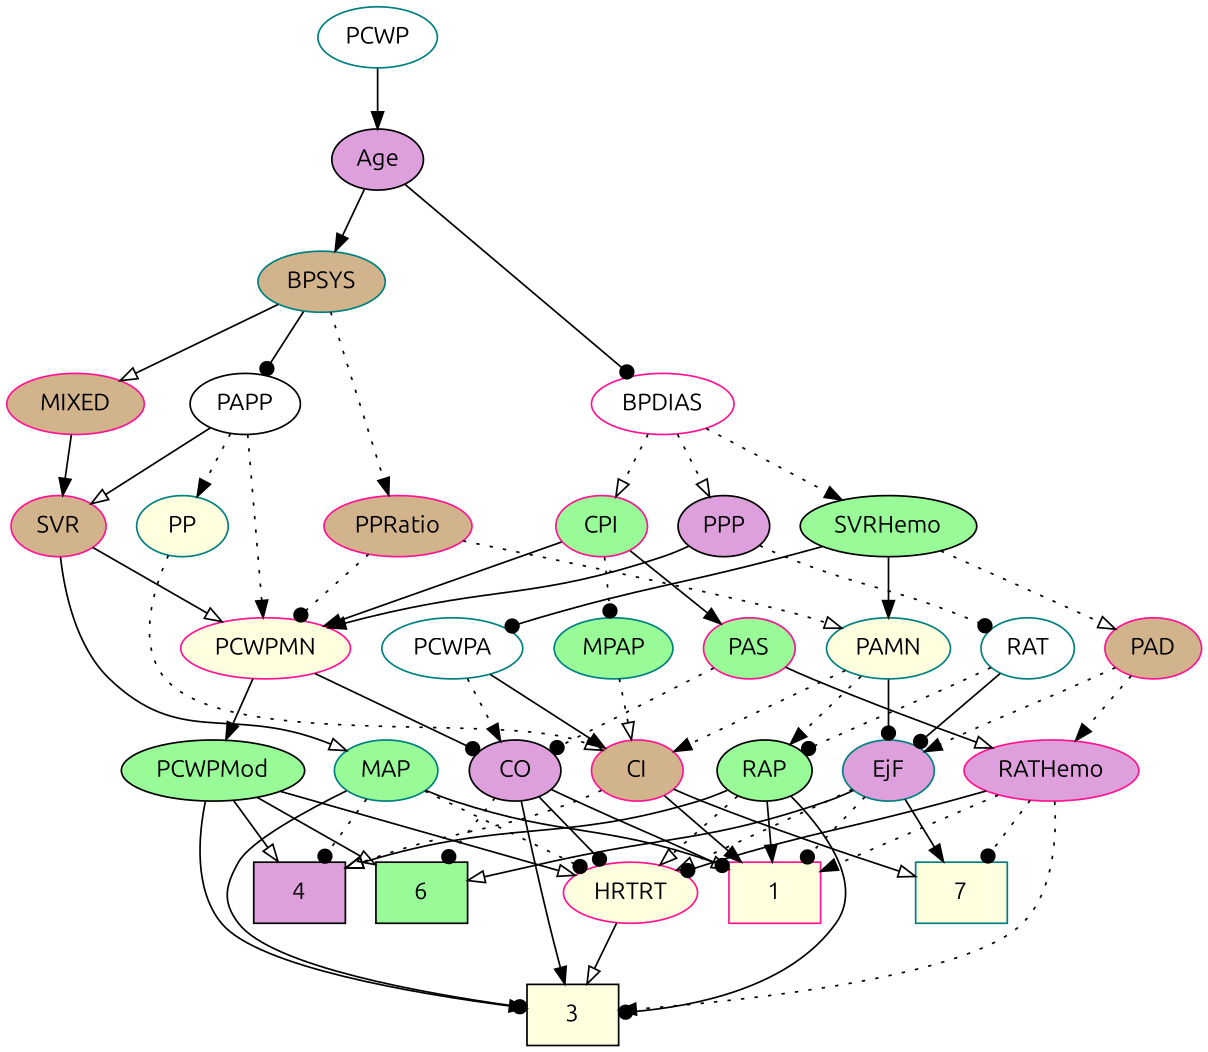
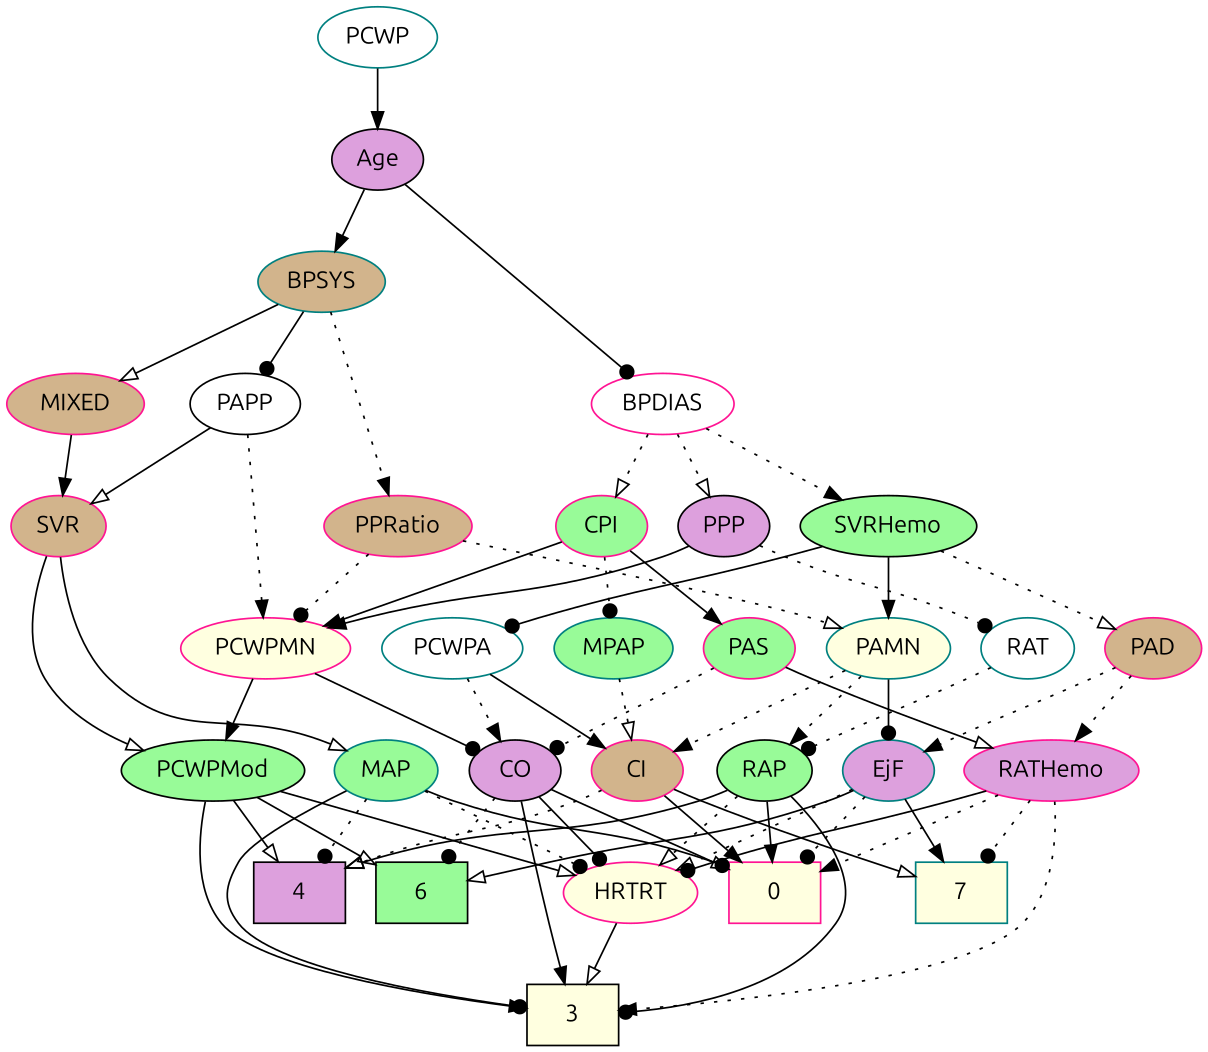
node "PP": removed
edge "SVR" -> "PCWPMN": now "SVR" -> "PCWPMod"
edge "RAT" -> "EjF": removed
node "1": label "1" -> "0"
